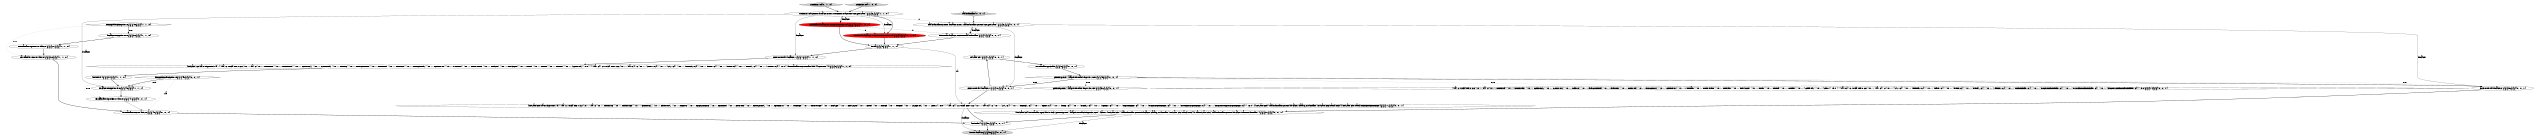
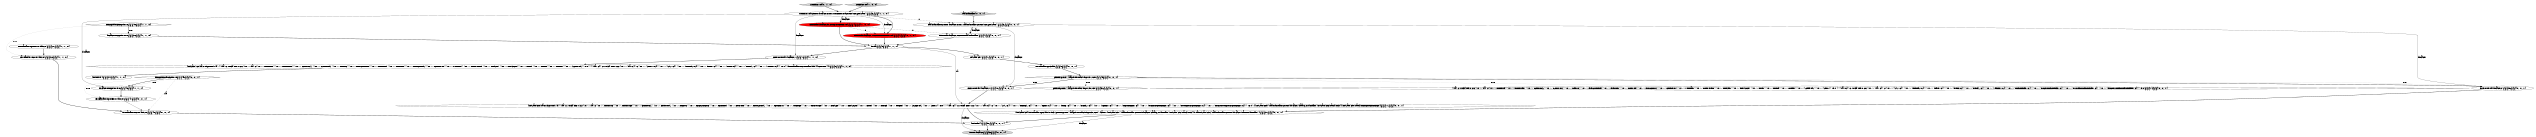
edge "_localctx.exception = re@@@20@@@['1', '1', '0']" -> "_errHandler.reportError(this,re)@@@21@@@['1', '1', '0']": now "_localctx.exception = re@@@20@@@['1', '1', '0']" -> "int _la@@@5@@@['1', '1', '1']"
edge "enterOuterAlt(_localctx,1)@@@10@@@['0', '0', '1']" -> "setState(697)@@@7@@@['0', '0', '1']": now "int _la@@@5@@@['1', '1', '1']" -> "setState(697)@@@7@@@['0', '0', '1']"
edge "{exitRule()}@@@24@@@['1', '1', '0']" -> "_localctx.exception = re@@@46@@@['1', '1', '1']": removed
